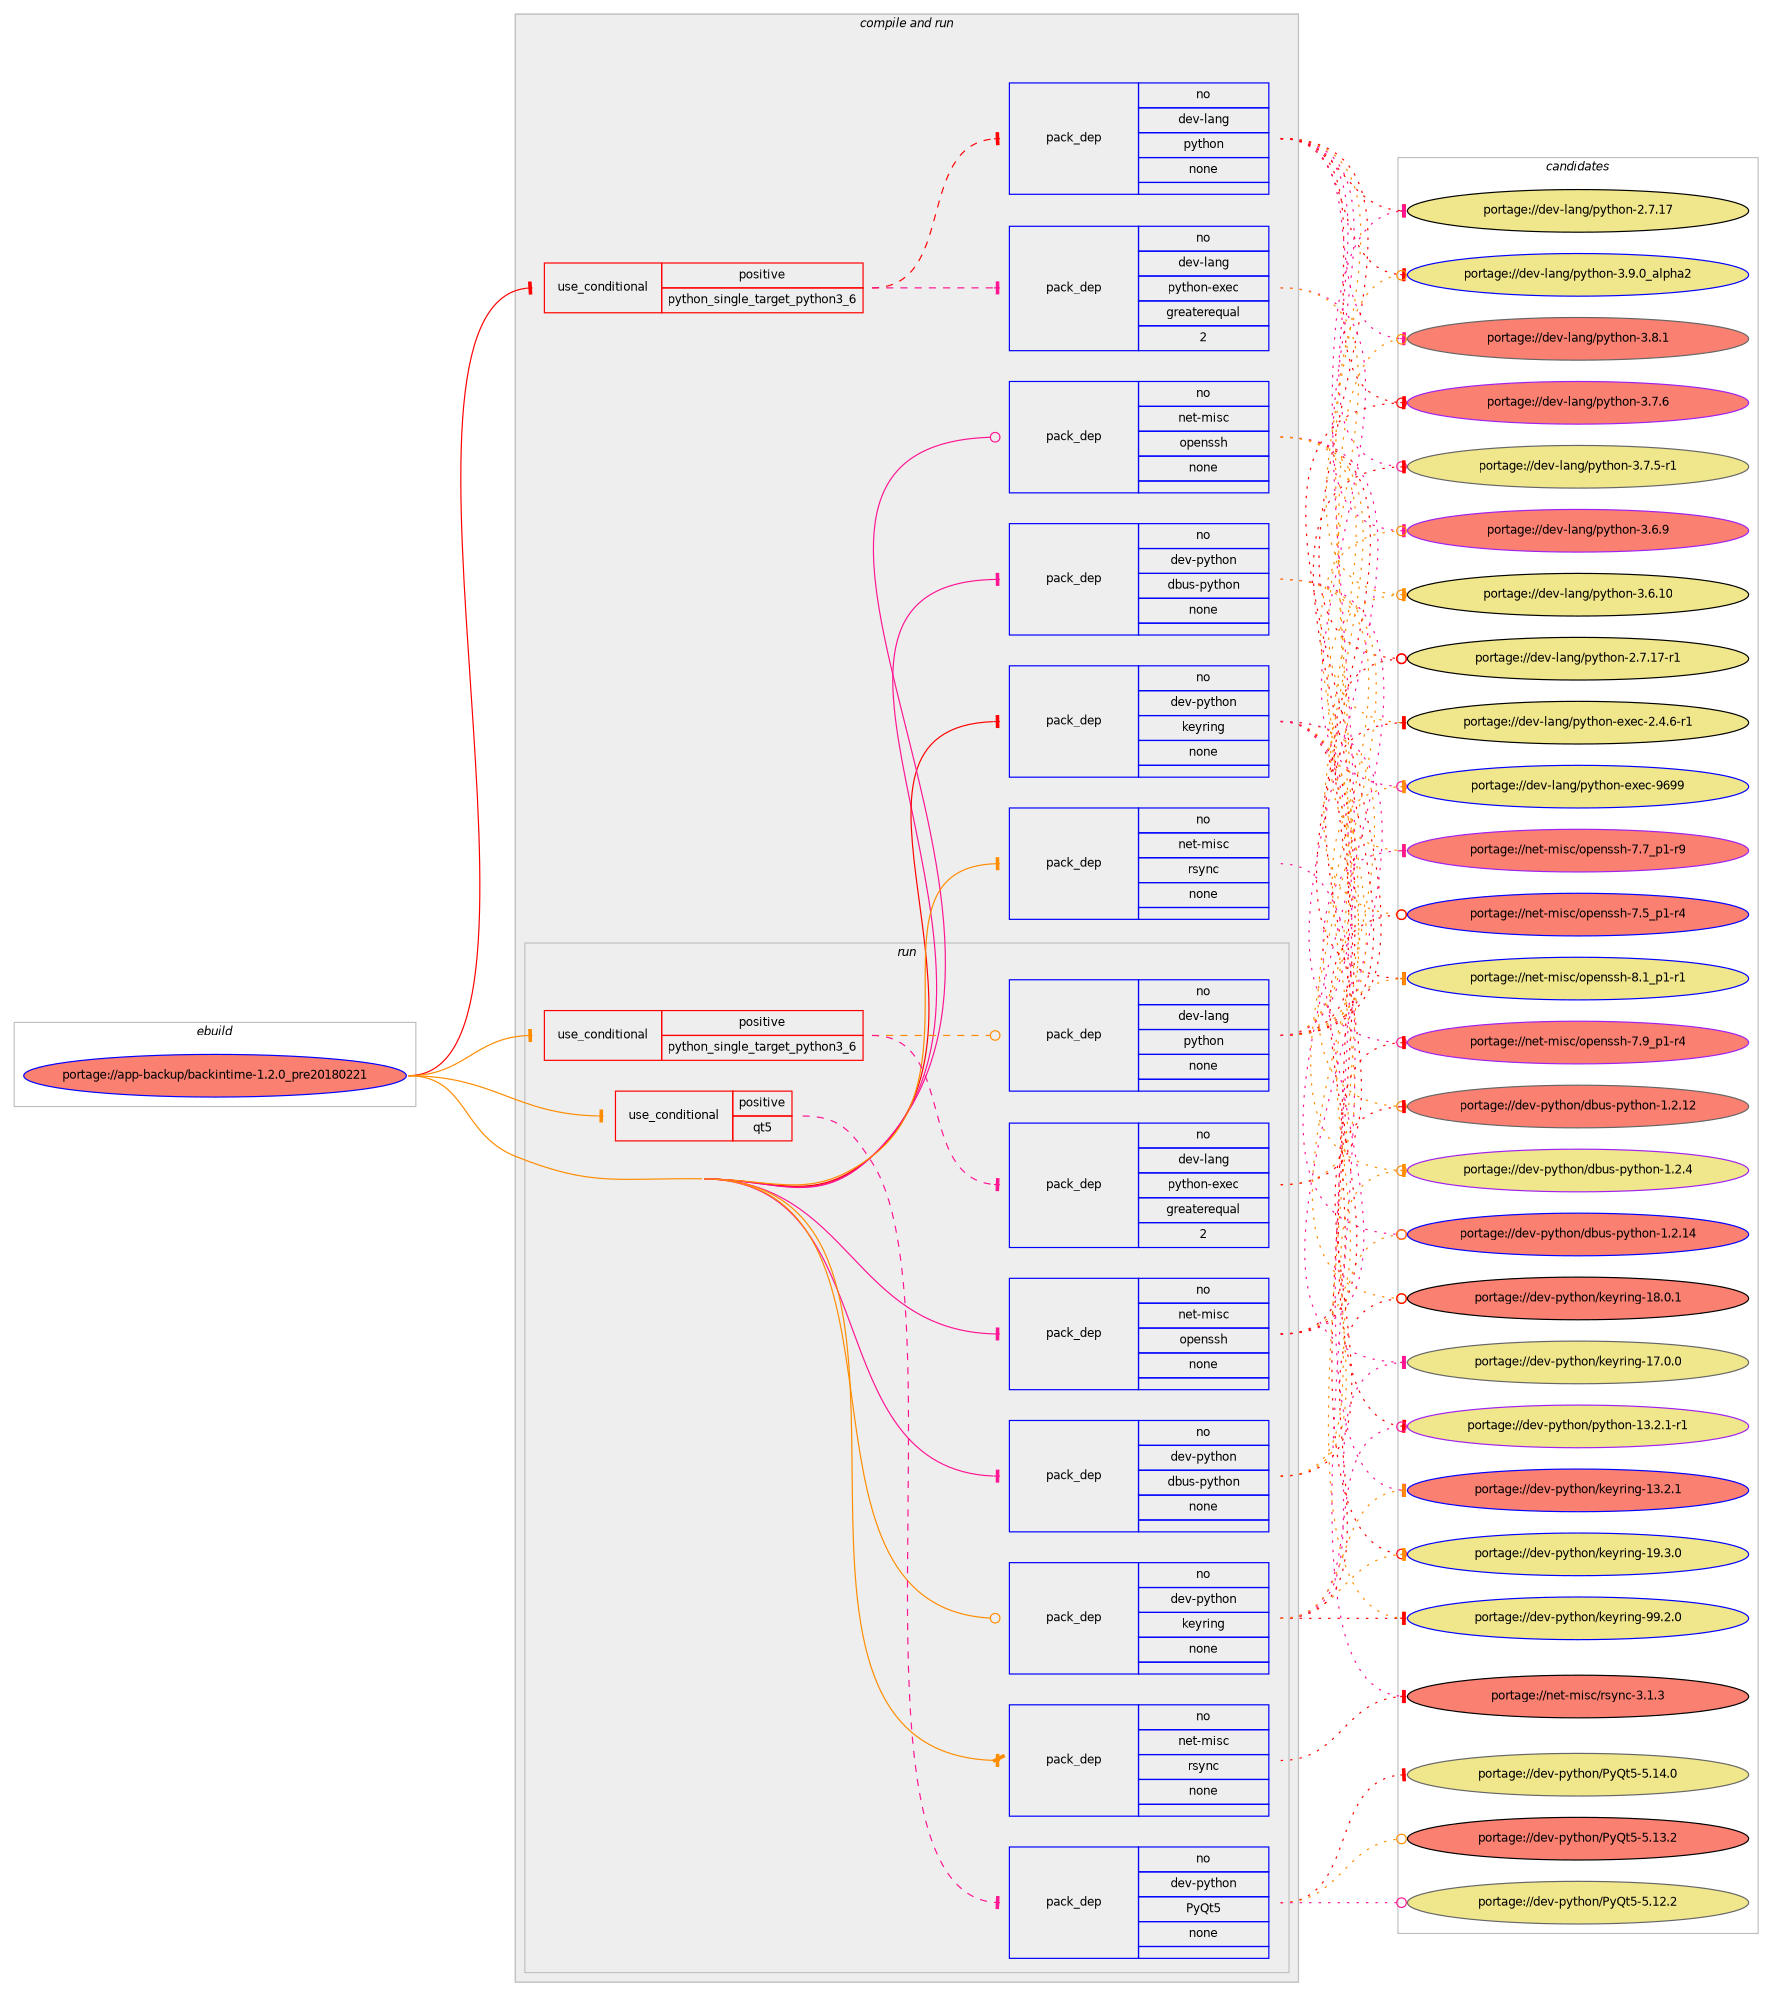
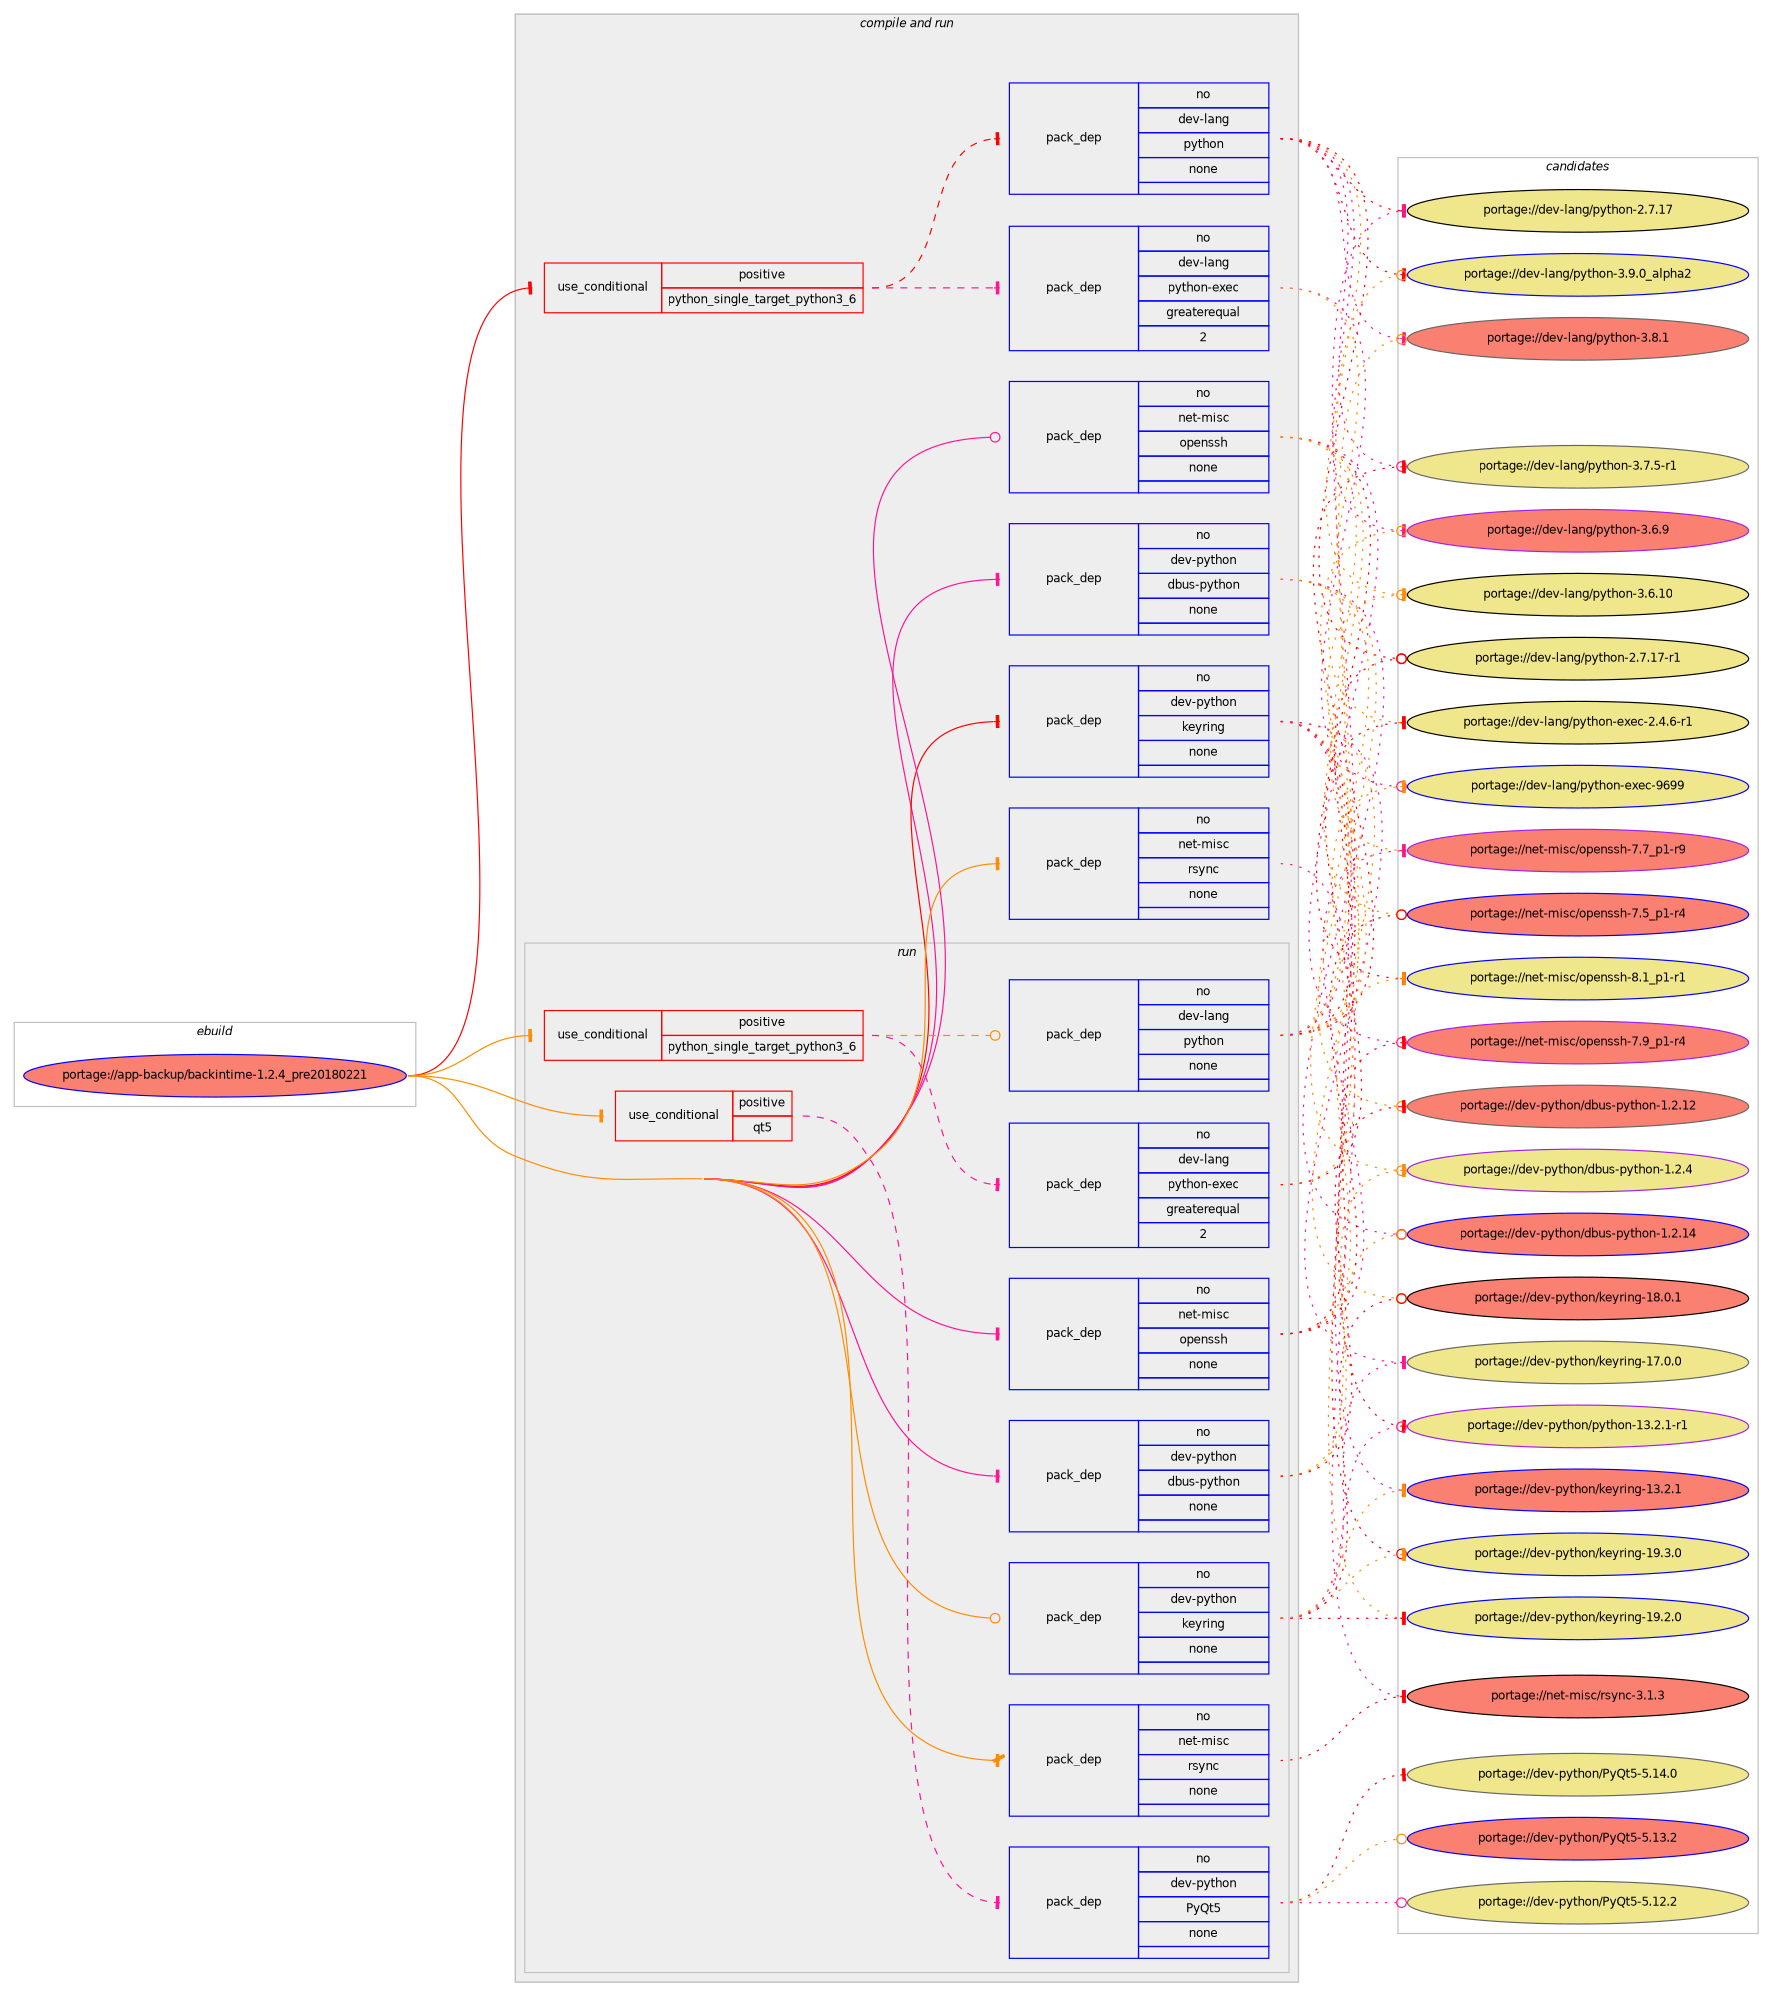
node "portage://dev-lang/python-3.7.6": removed
node "portage://app-backup/backintime-1.2.0_pre20180221": label "portage://app-backup/backintime-1.2.0_pre20180221" -> "portage://app-backup/backintime-1.2.4_pre20180221"
node "portage://dev-python/keyring-99.2.0": label "portage://dev-python/keyring-99.2.0" -> "portage://dev-python/keyring-19.2.0"
node "portage://dev-python/PyQt5-5.13.2": color black -> blue
